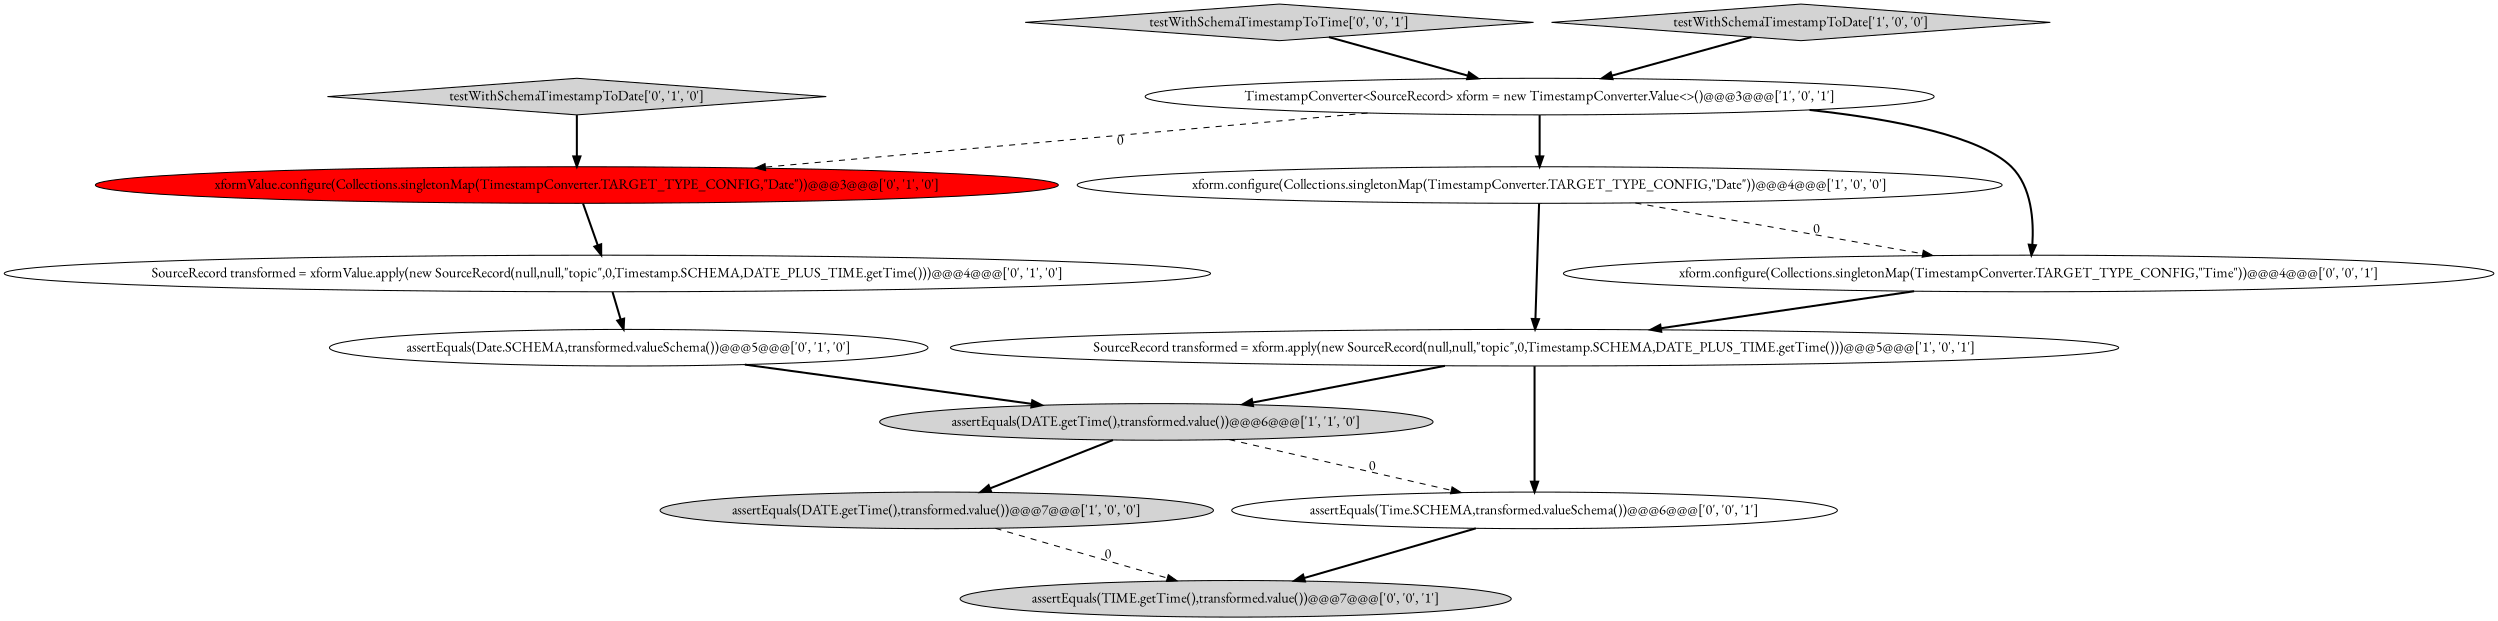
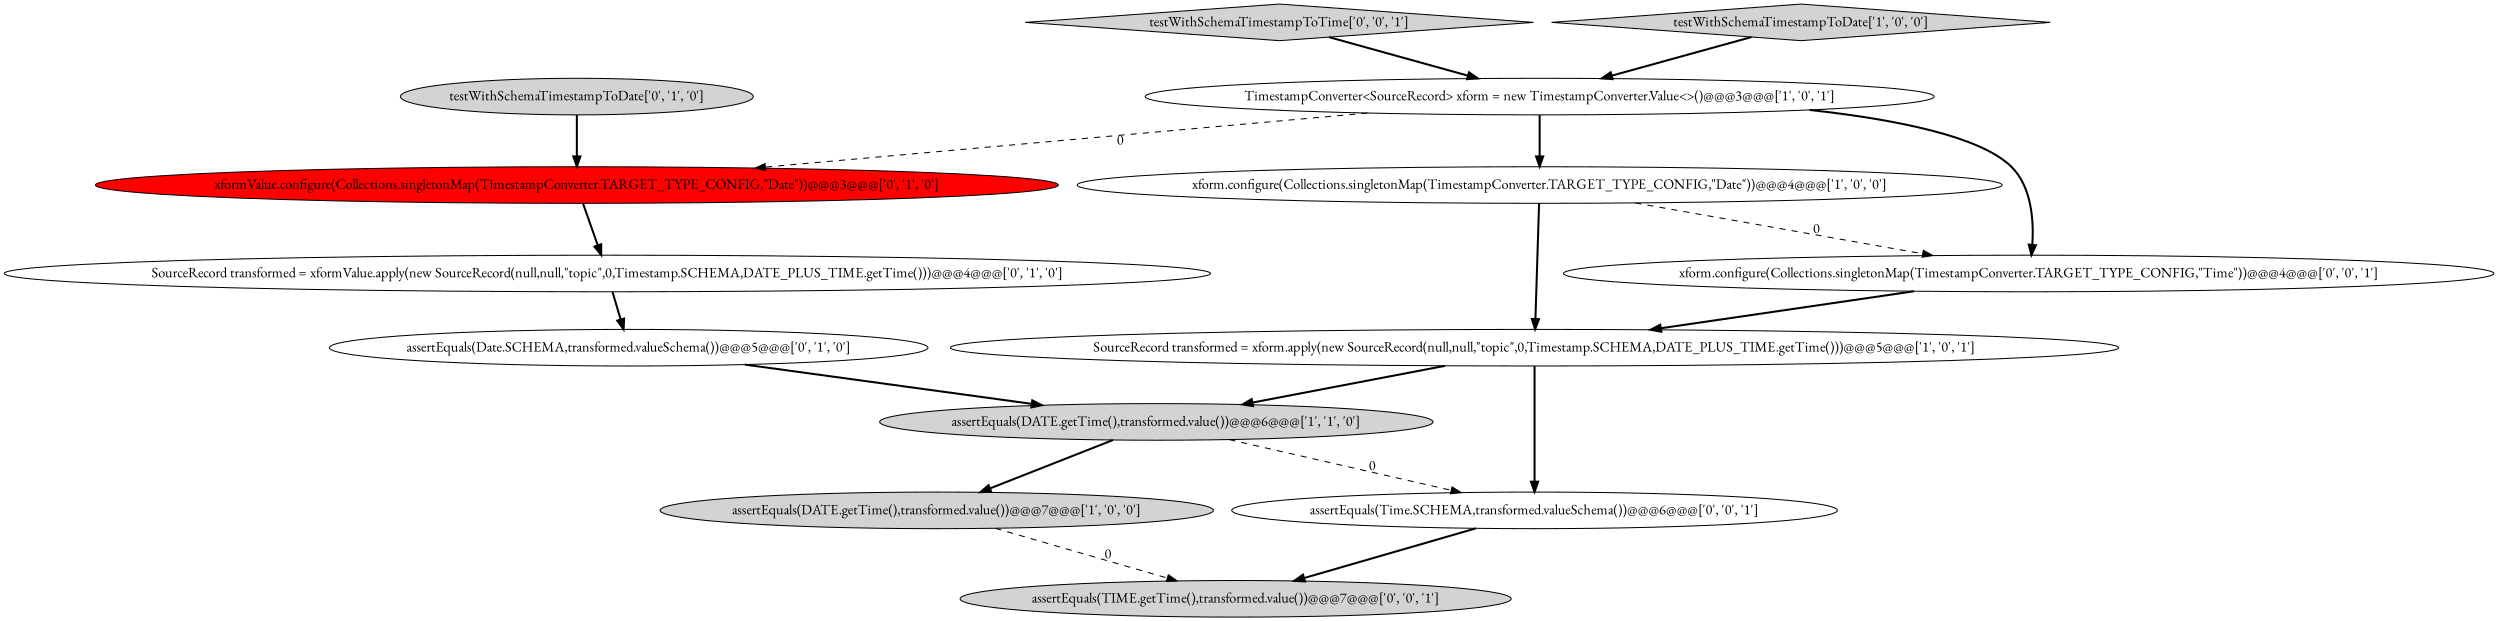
node "testWithSchemaTimestampToDate['0', '1', '0']": shape diamond -> ellipse
